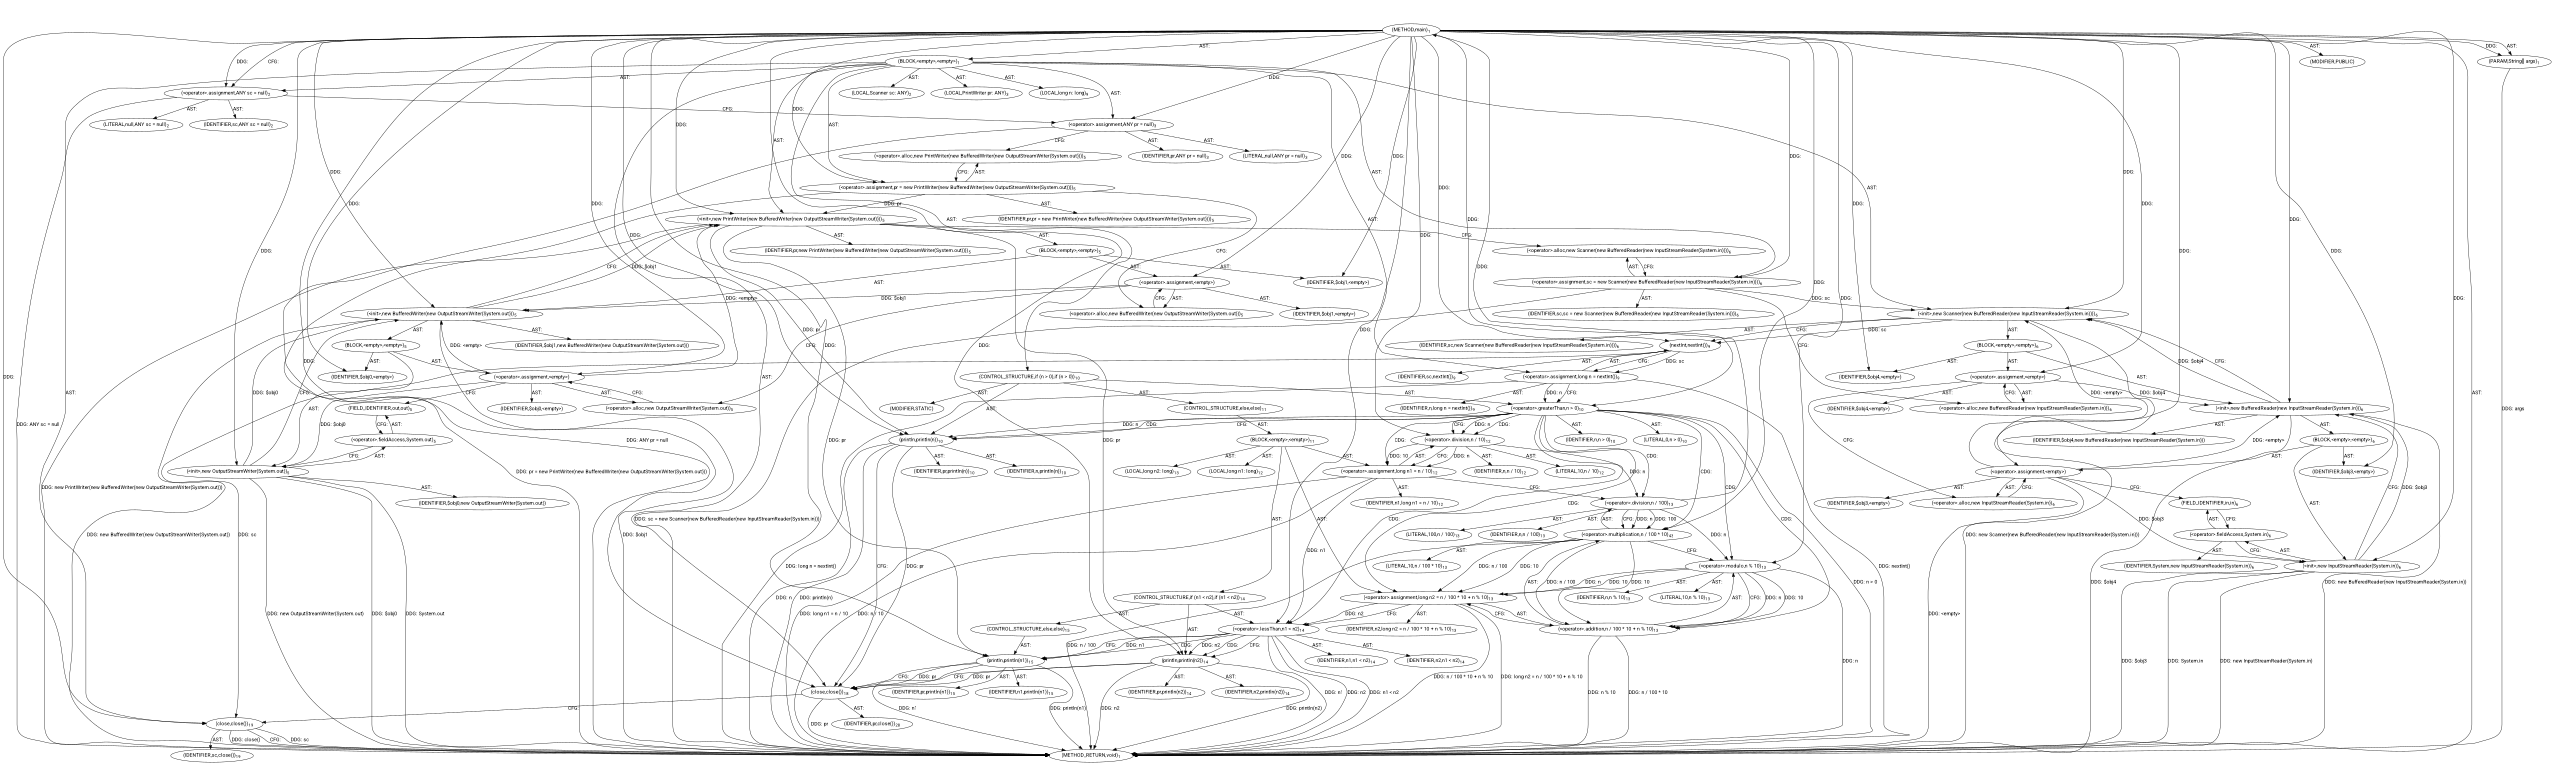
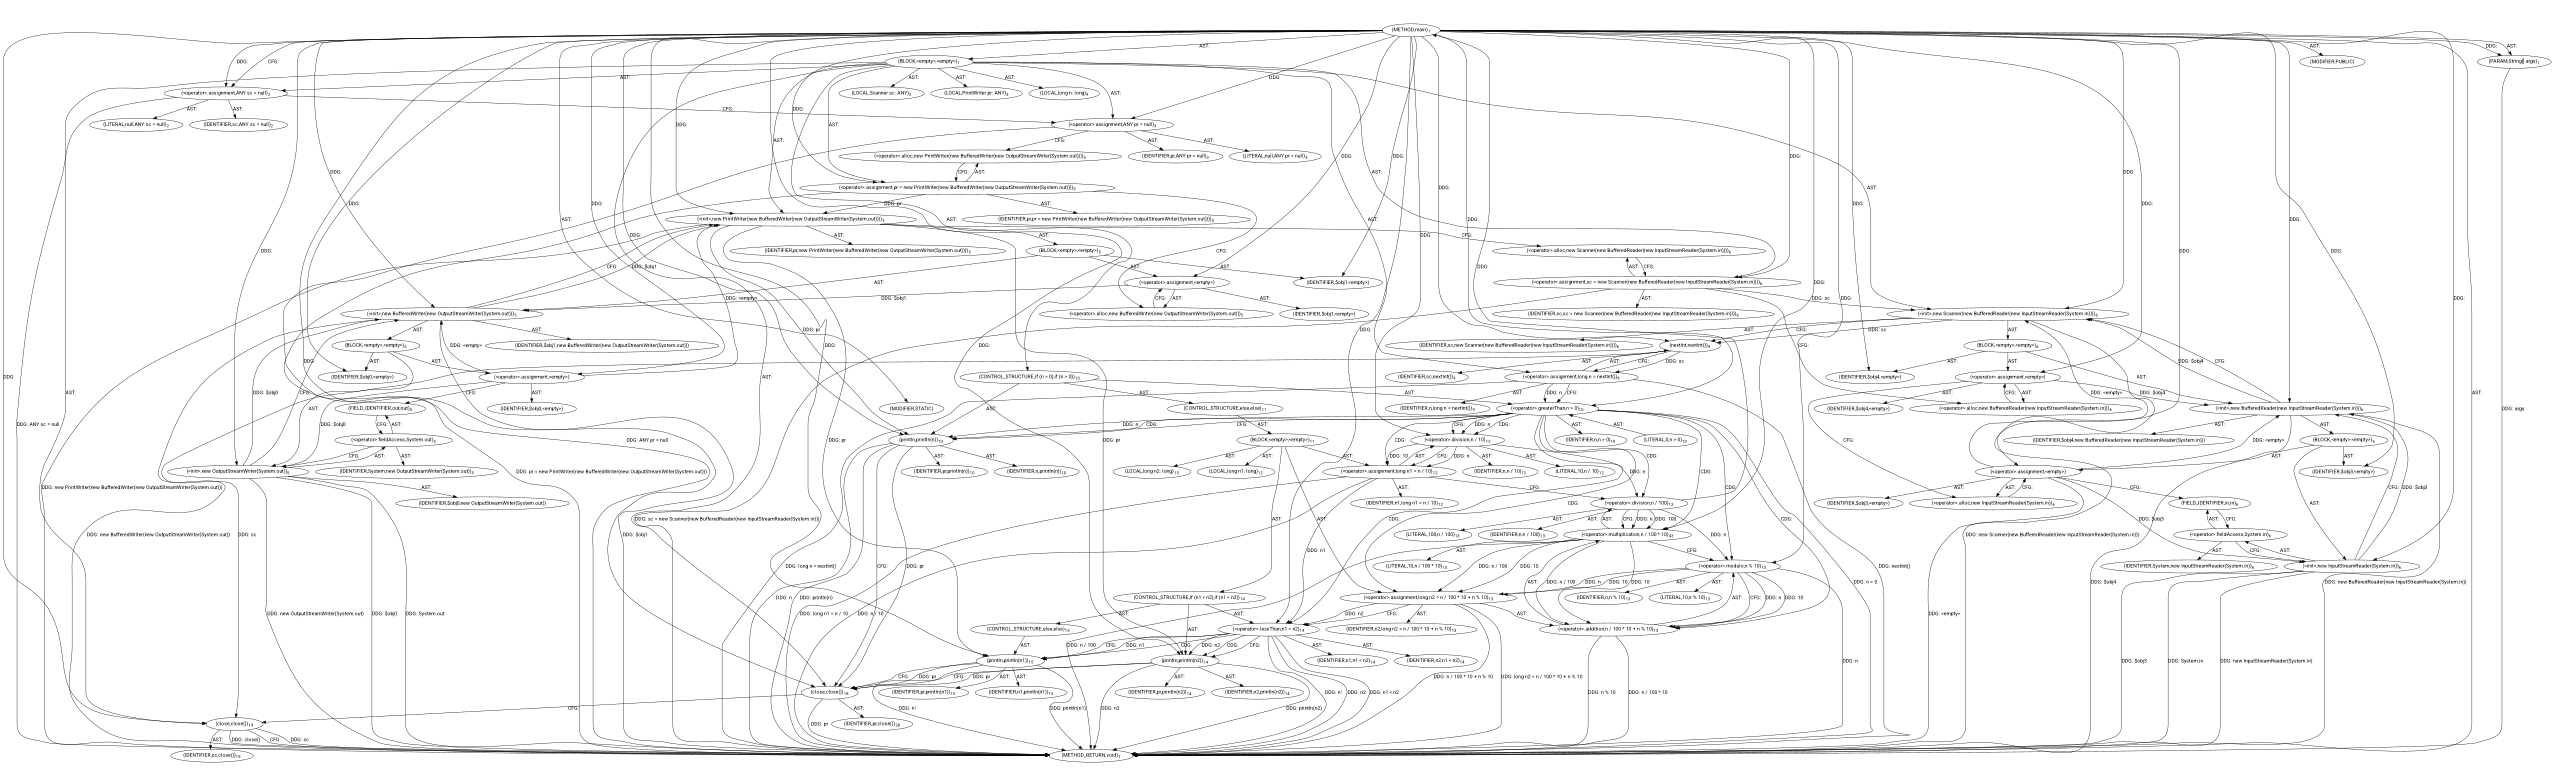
edge "(CONTROL_STRUCTURE,if (n > 0),if (n > 0))" -> "(MODIFIER,STATIC)": now "(METHOD,main)" -> "(MODIFIER,STATIC)"
node "(<operator>.alloc,new OutputStreamWriter(System.out))": removed
edge "(<operator>.greaterThan,n > 0)" -> "(LITERAL,0,n > 0)": reversed
node "(IDENTIFIER,System,new OutputStreamWriter(System.out))": added
edge "(<operator>.addition,n / 100 * 10 + n % 10)" -> "(<operator>.assignment,long n2 = n / 100 * 10 + n % 10)": removed, label "CFG:"
